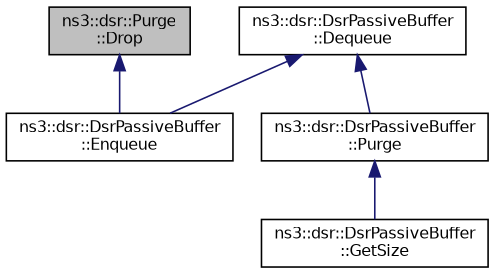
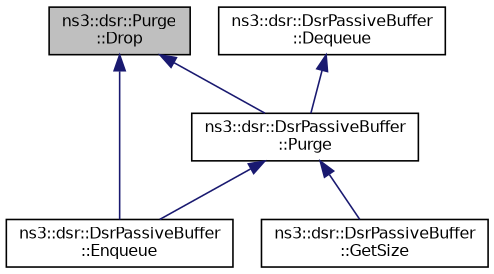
edge "ns3::dsr::DsrPassiveBuffer ::Enqueue" -> "ns3::dsr::DsrPassiveBuffer ::Dequeue": now "ns3::dsr::DsrPassiveBuffer ::Enqueue" -> "ns3::dsr::DsrPassiveBuffer ::Purge"
edge "ns3::dsr::DsrPassiveBuffer ::Purge" -> "ns3::dsr::Purge ::Drop": added
